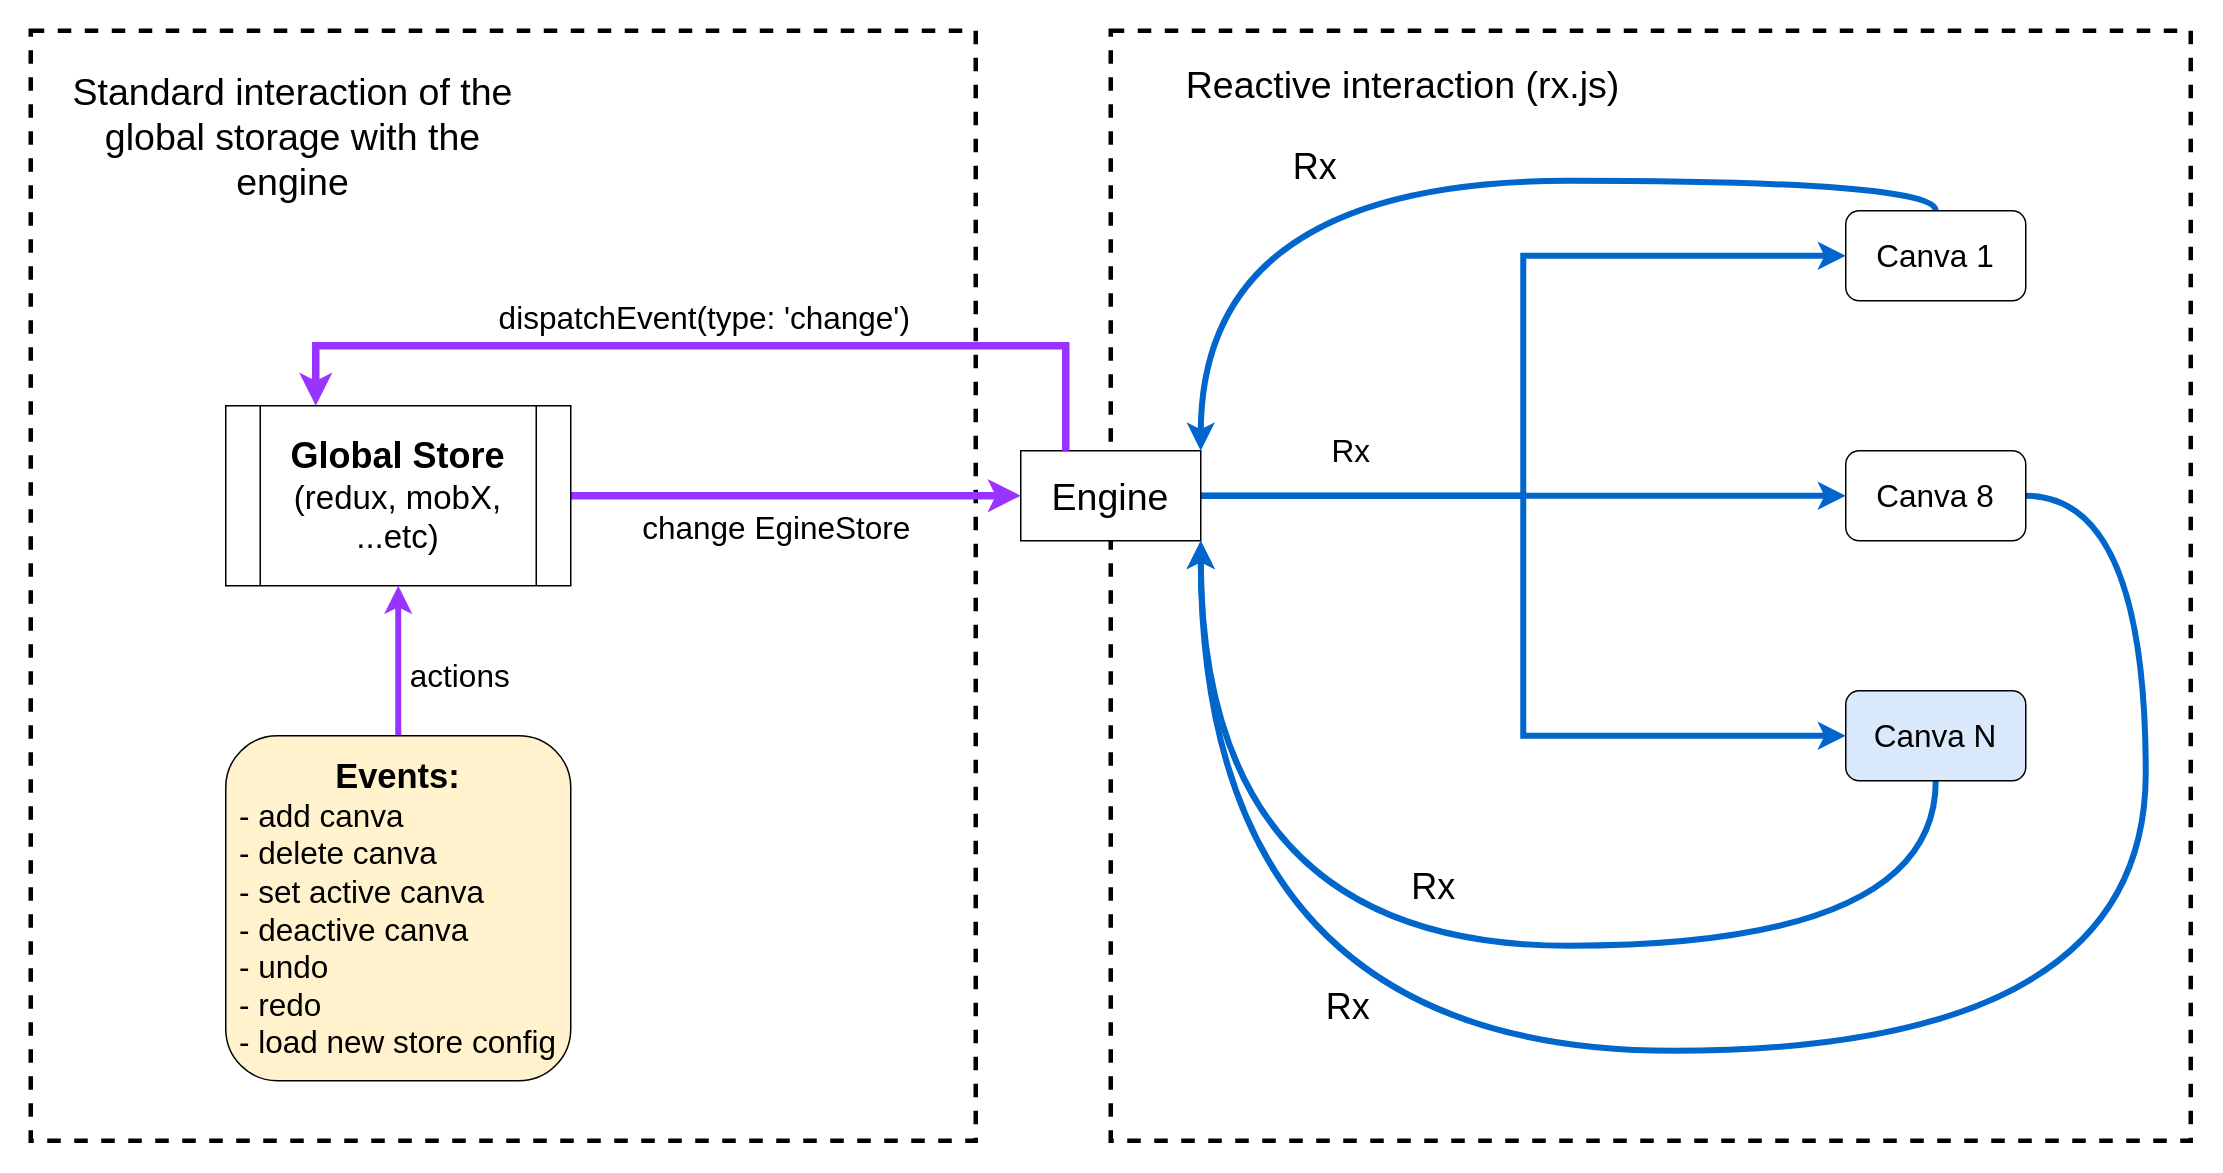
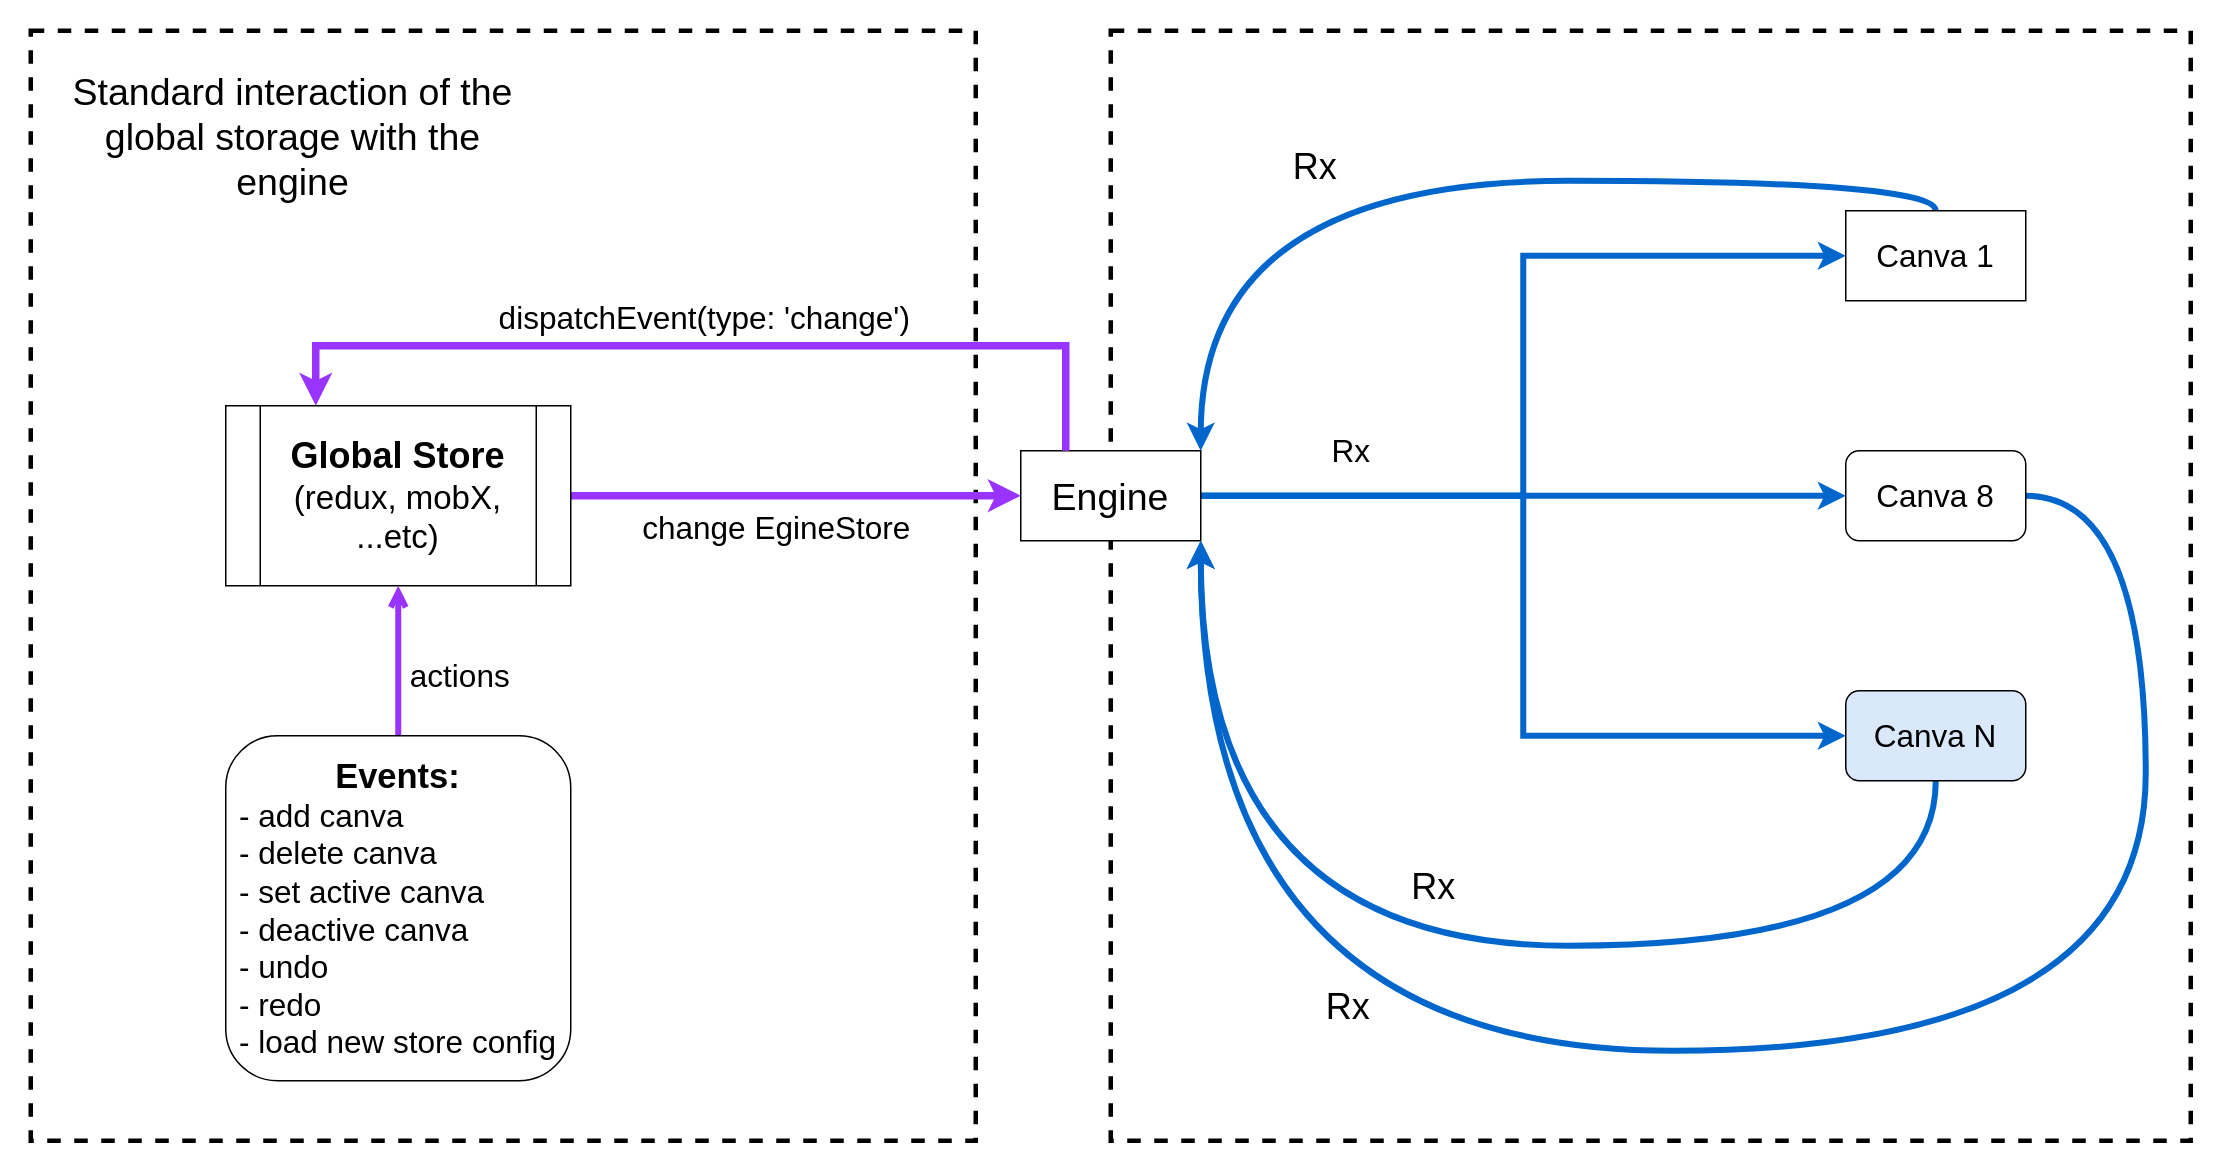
node "Reactive interaction (rx.js)": removed
node "Canva 1": shape rounded rectangle -> rectangle
edge "Events: - add canva - delete canva - set active canva - deactive canva - undo - redo - load new store config" -> "Global Store (redux, mobX, ...etc)": arrowhead classic -> open
node "Events: - add canva - delete canva - set active canva - deactive canva - undo - redo - load new store config": fillcolor #fff2cc -> #ffffff
